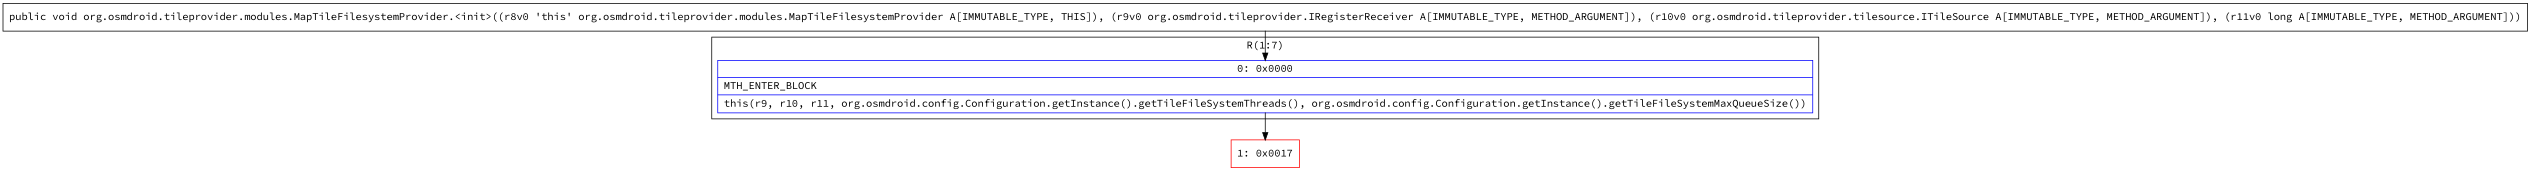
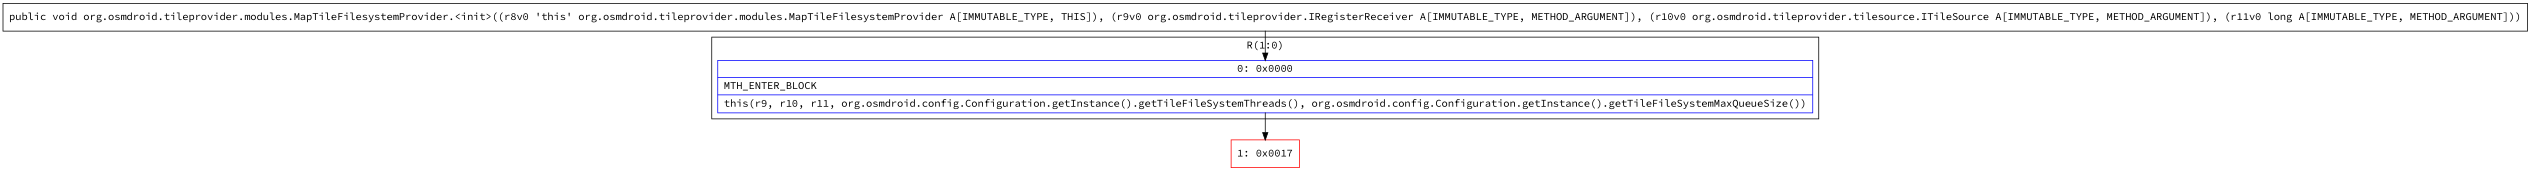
cluster "R(1:7)": label "R(1:7)" -> "R(1:0)"
